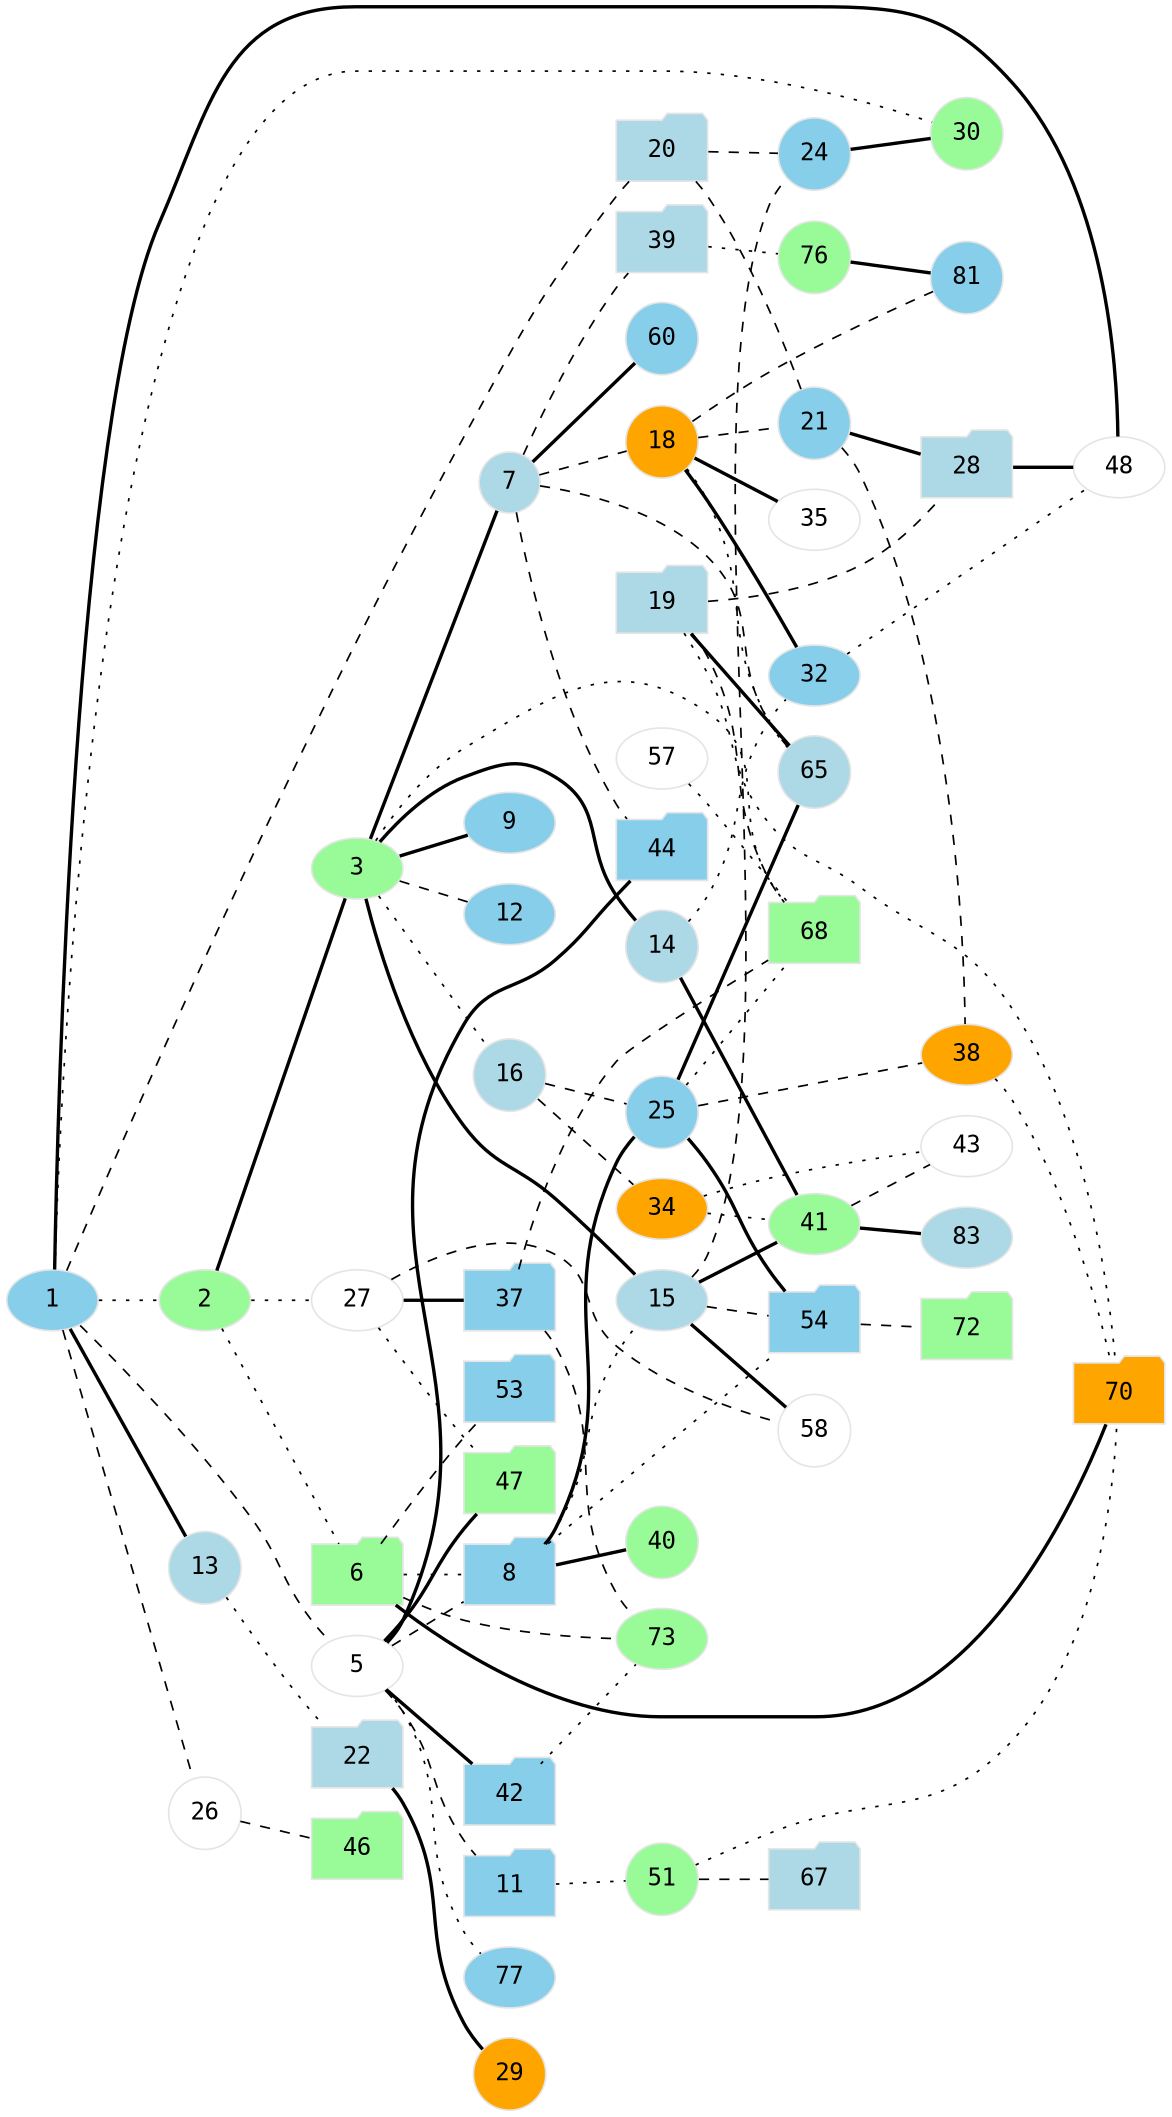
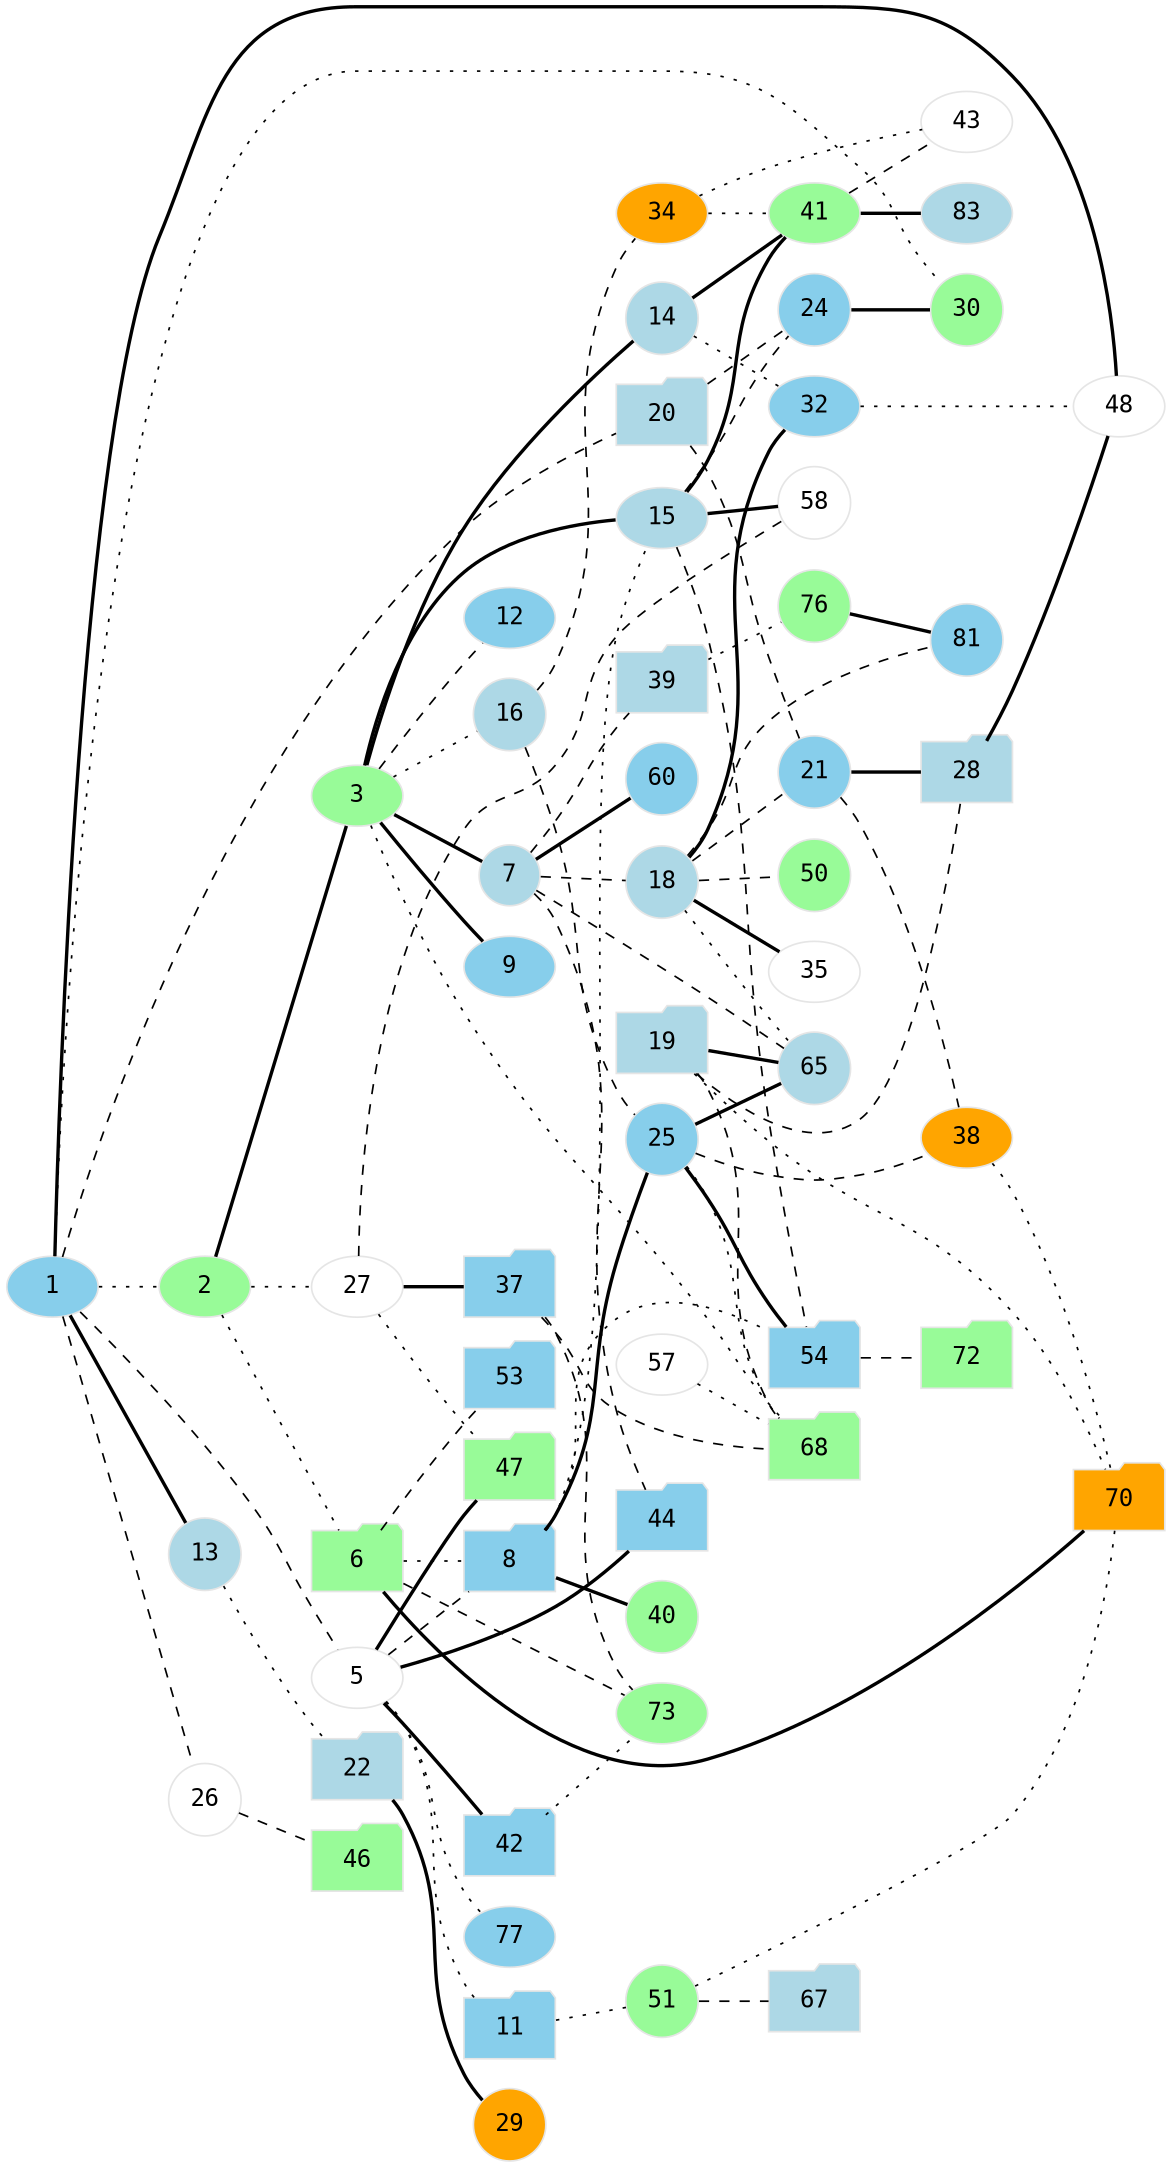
node "18": fillcolor orange -> lightblue
node "50": added
edge "5" -- "11": style dashed -> dotted
